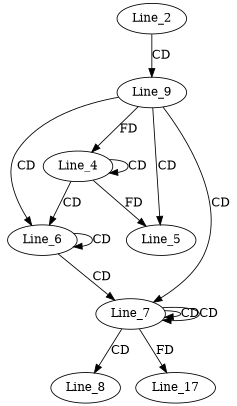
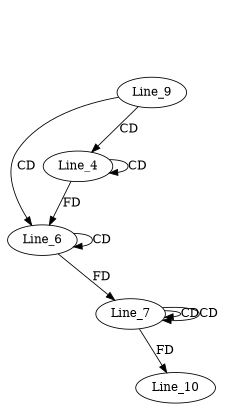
node "Line_2": removed
edge "Line_9" -> "Line_4": label "FD" -> "CD"
edge "Line_4" -> "Line_6": label "CD" -> "FD"
edge "Line_9" -> "Line_7": removed, label "CD"
node "Line_5": removed
edge "Line_6" -> "Line_7": label "CD" -> "FD"
node "Line_8": removed
node "Line_17": label "Line_17" -> "Line_10"
